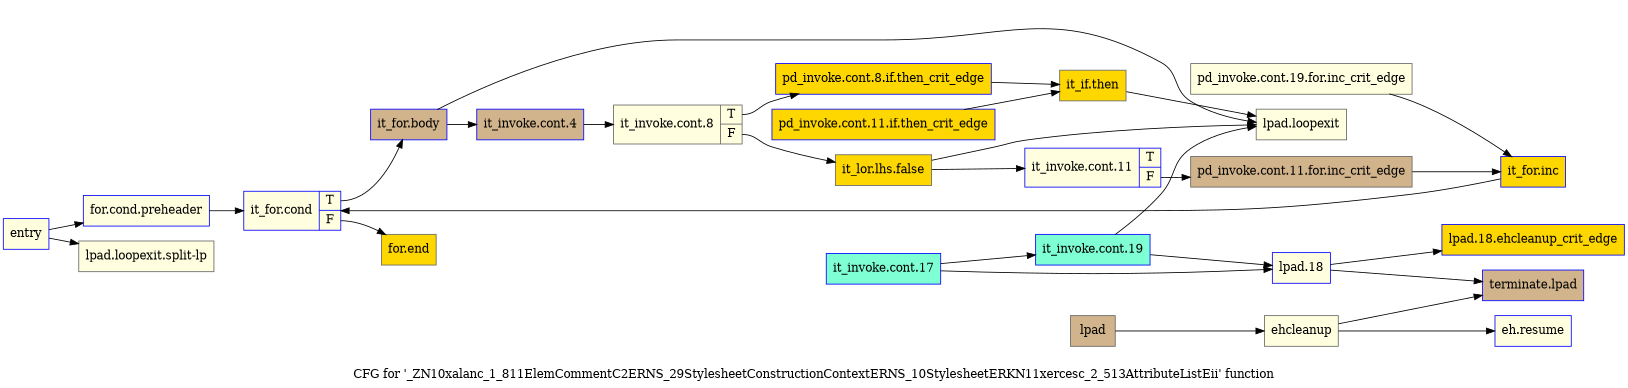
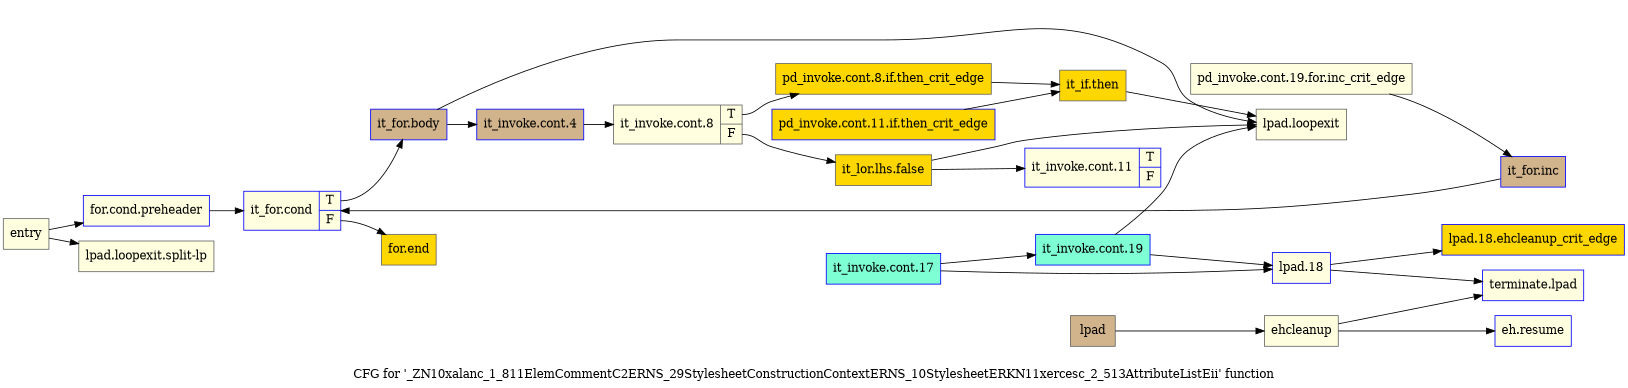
node "pd_invoke.cont.8.if.then_crit_edge": color blue -> gray40
node "pd_invoke.cont.11.for.inc_crit_edge": removed
node "it_for.inc": fillcolor gold -> tan
node "entry": color blue -> gray40
node "terminate.lpad": fillcolor tan -> lightyellow
